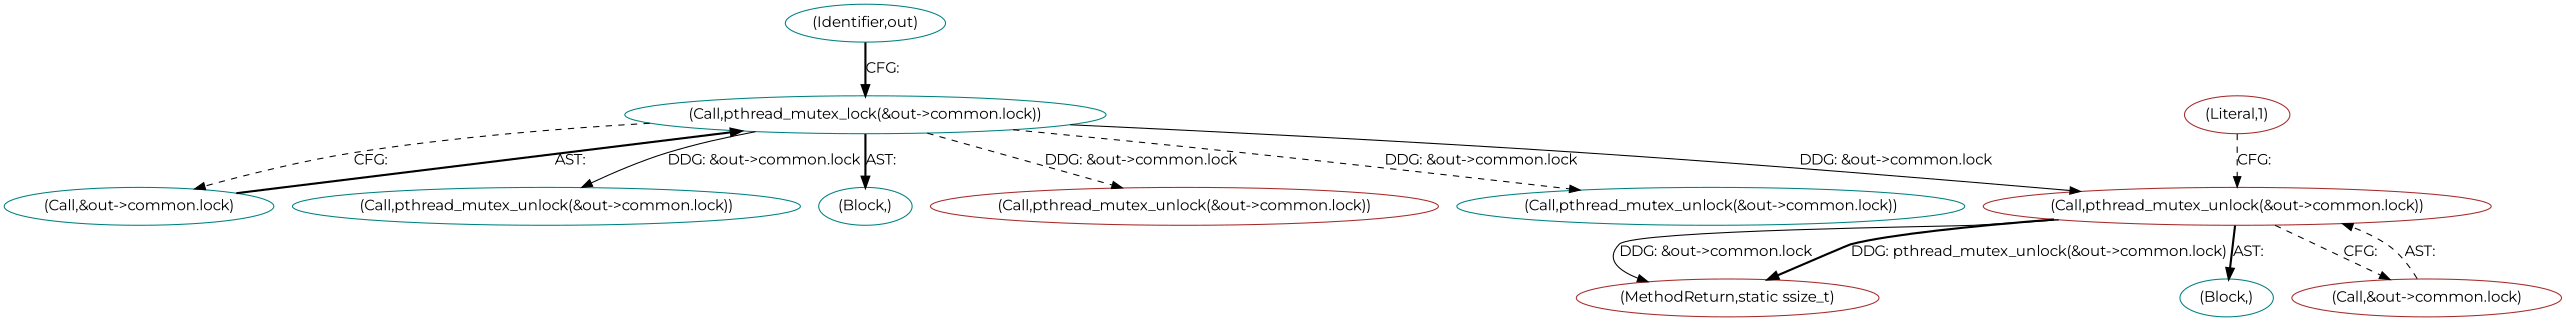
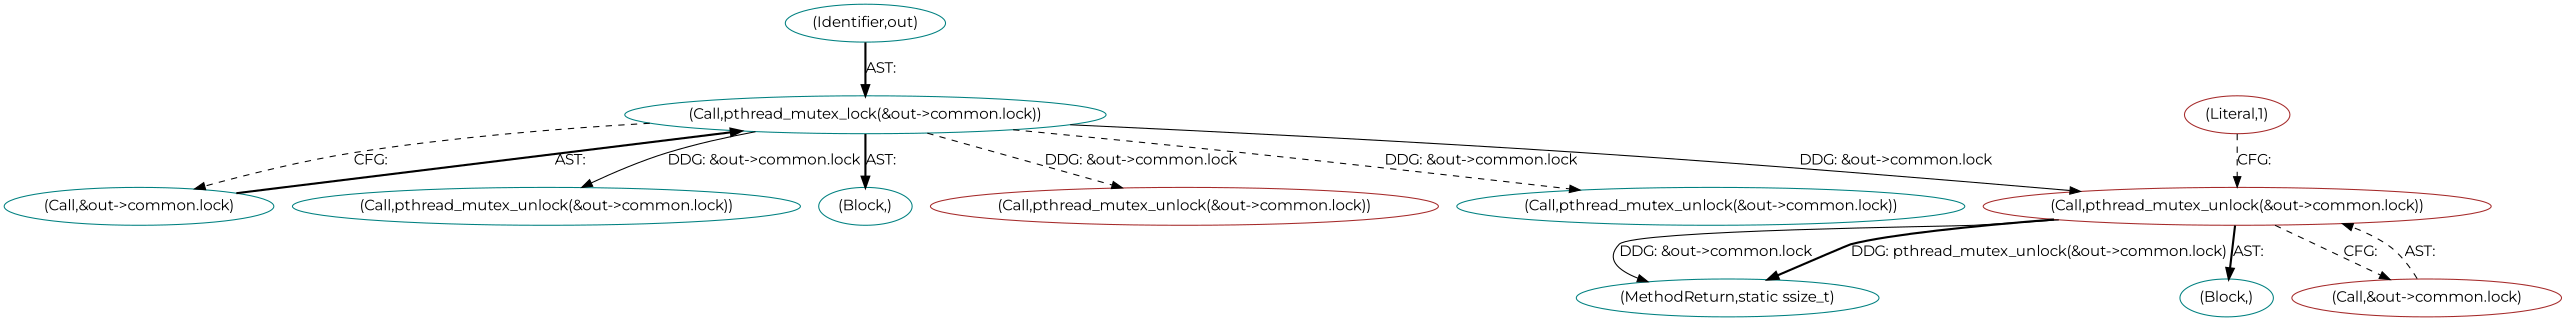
edge "(Identifier,out)" -> "(Call,pthread_mutex_lock(&out->common.lock))": label "CFG: " -> "AST: "
node "(MethodReturn,static ssize_t)": color brown -> teal
